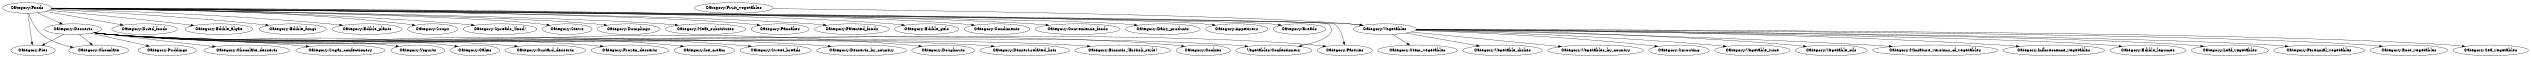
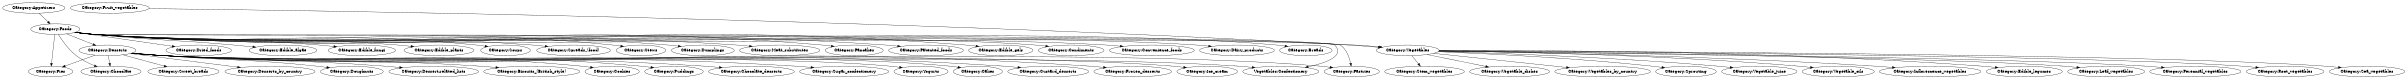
edge "Category:Foods" -> "Category:Appetizers": reversed
node "Category:Miniature_versions_of_vegetables": removed
